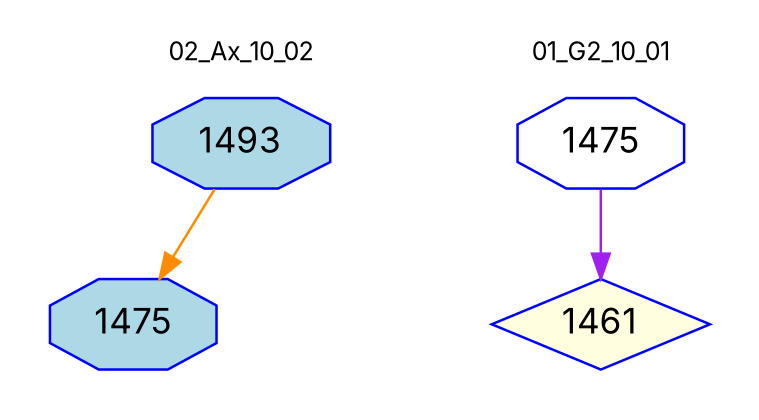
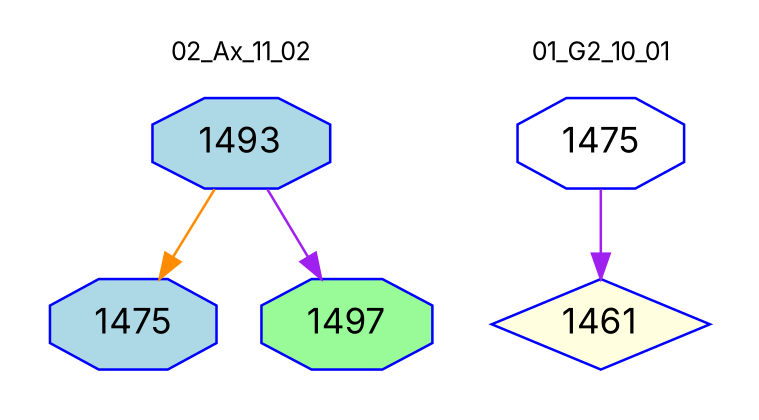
cluster "02_Ax_10_02": label "02_Ax_10_02" -> "02_Ax_11_02"
node "1497": added
